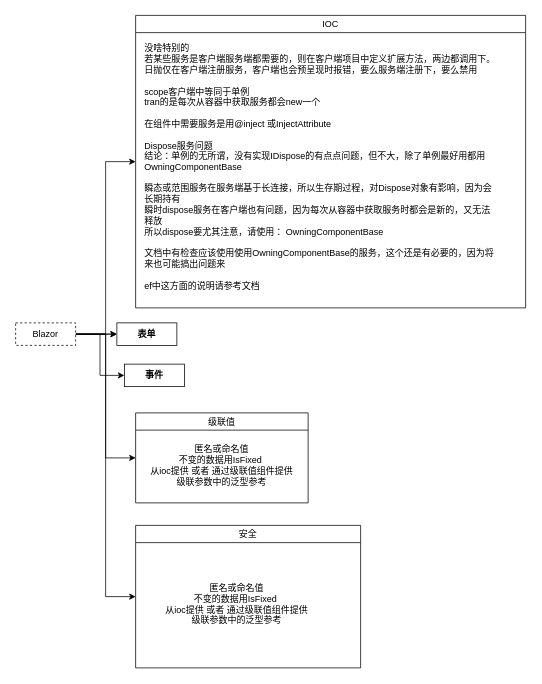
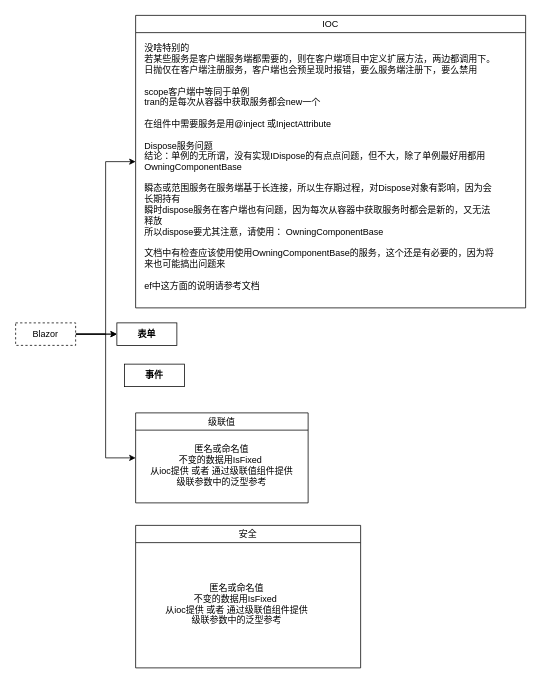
edge "Blazor" -> "事件": removed
edge "Blazor" -> "安全": removed
